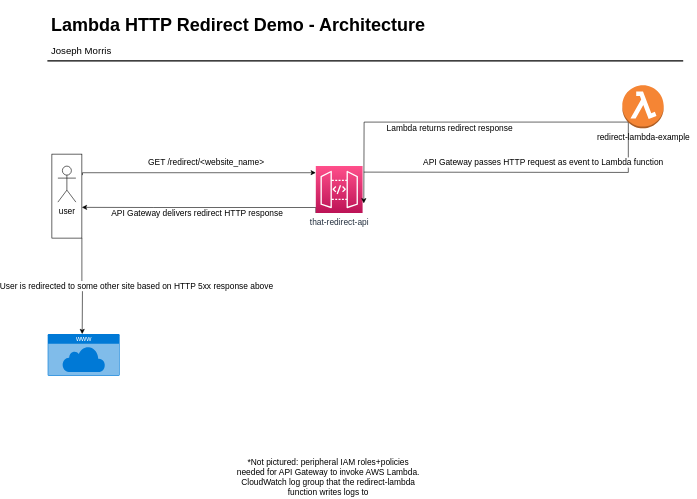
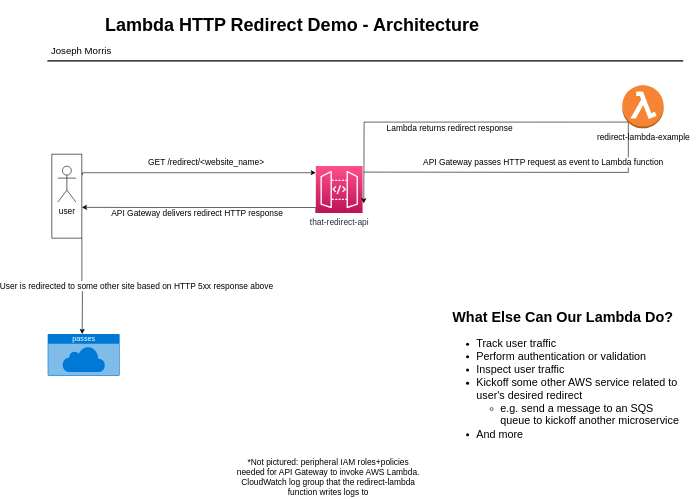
node "Lambda HTTP Redirect Demo - Architecture": moved (242, 25) -> (296, 25)
node "www": label "www" -> "passes"
node "What Else Can Our Lambda Do? Track user traffic Perform authentication or validation Inspect user traffic Kickoff some other AWS service related to user's desired redirect e.g. send a message to an SQS queue to kickoff another microservice And more": added
